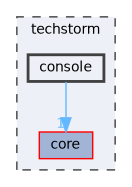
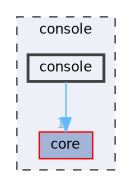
cluster "techstorm": label "techstorm" -> "console"
